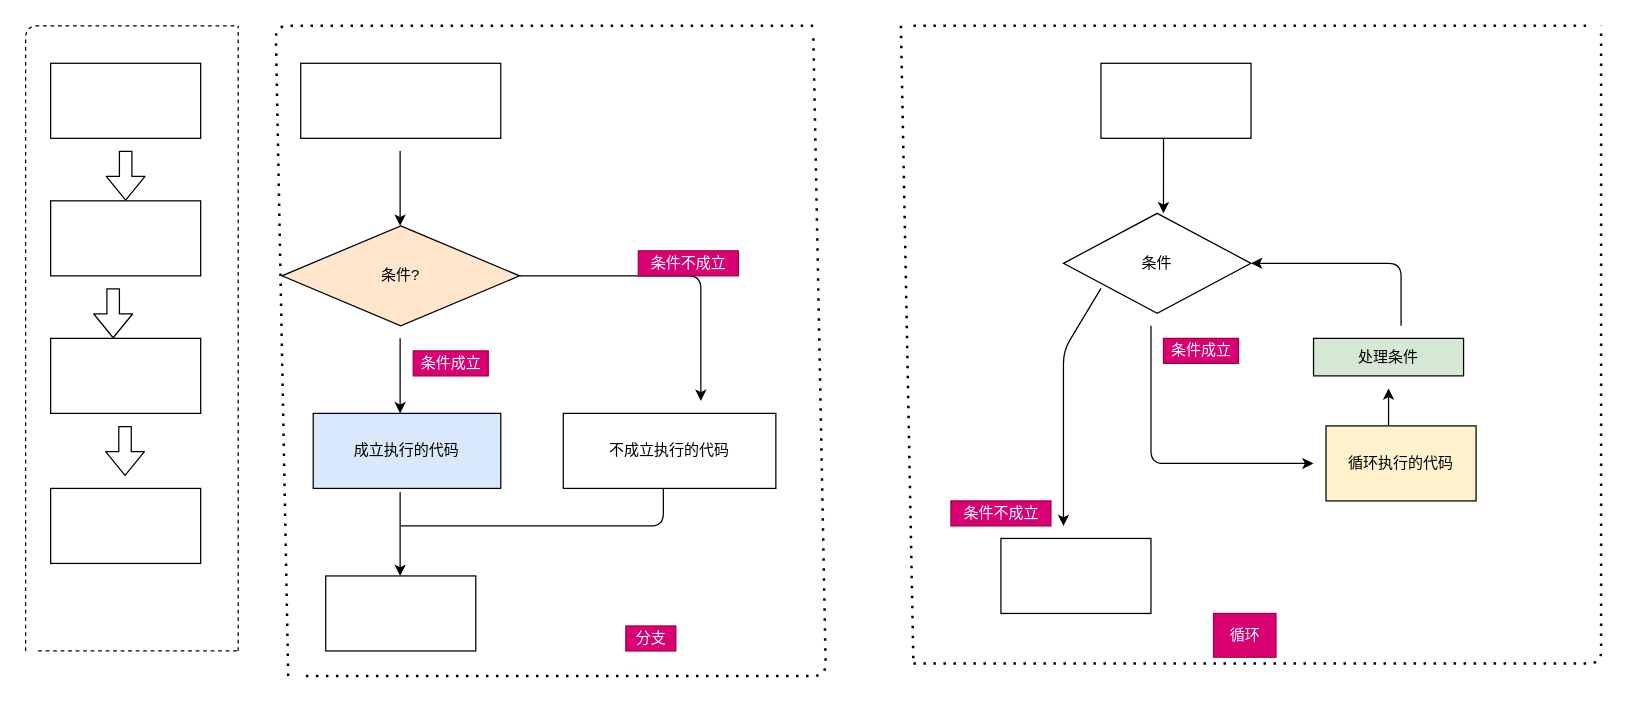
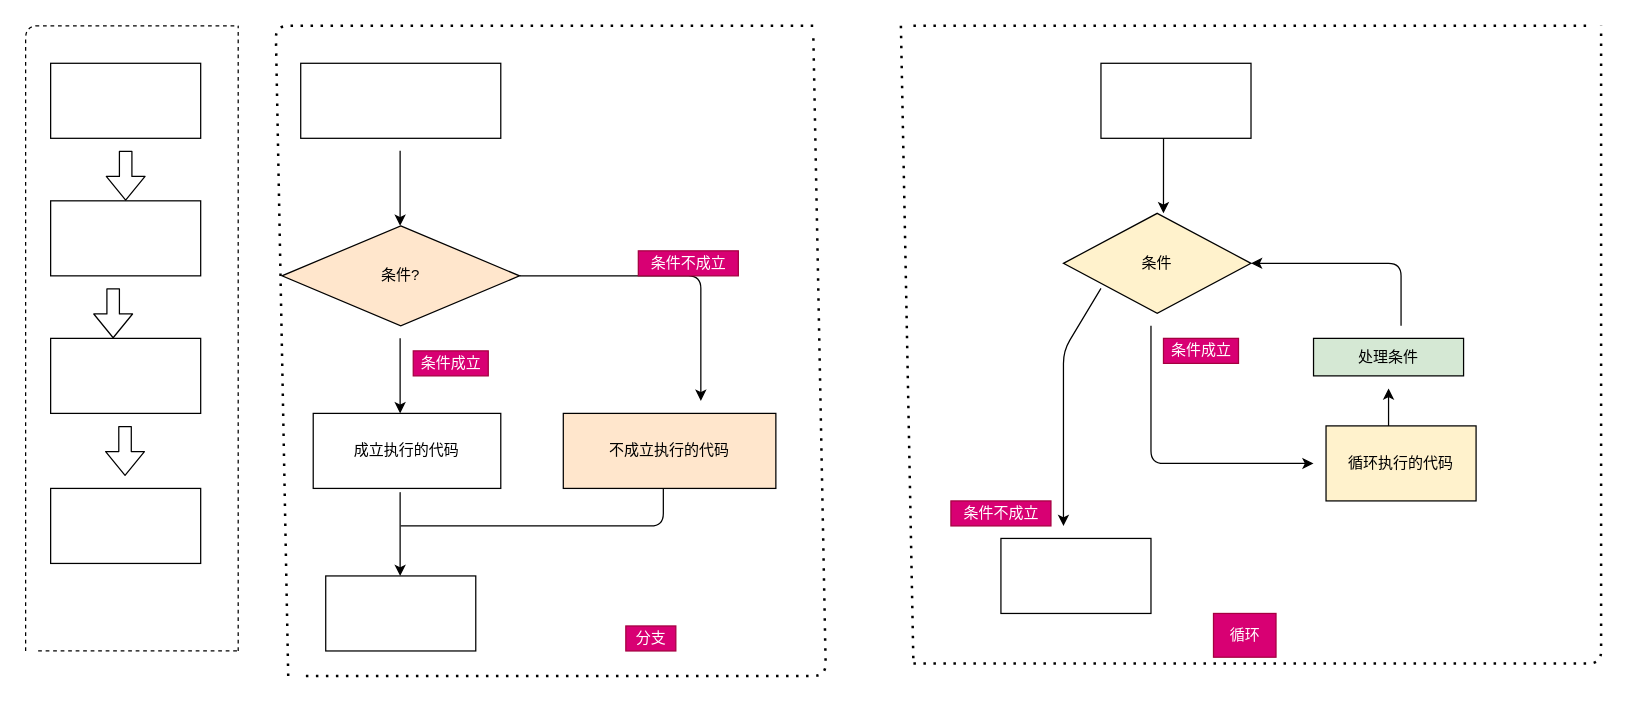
node "条件": fillcolor #ffffff -> #fff2cc
node "成立执行的代码": fillcolor #dae8fc -> #ffffff
node "不成立执行的代码": fillcolor #ffffff -> #ffe6cc
